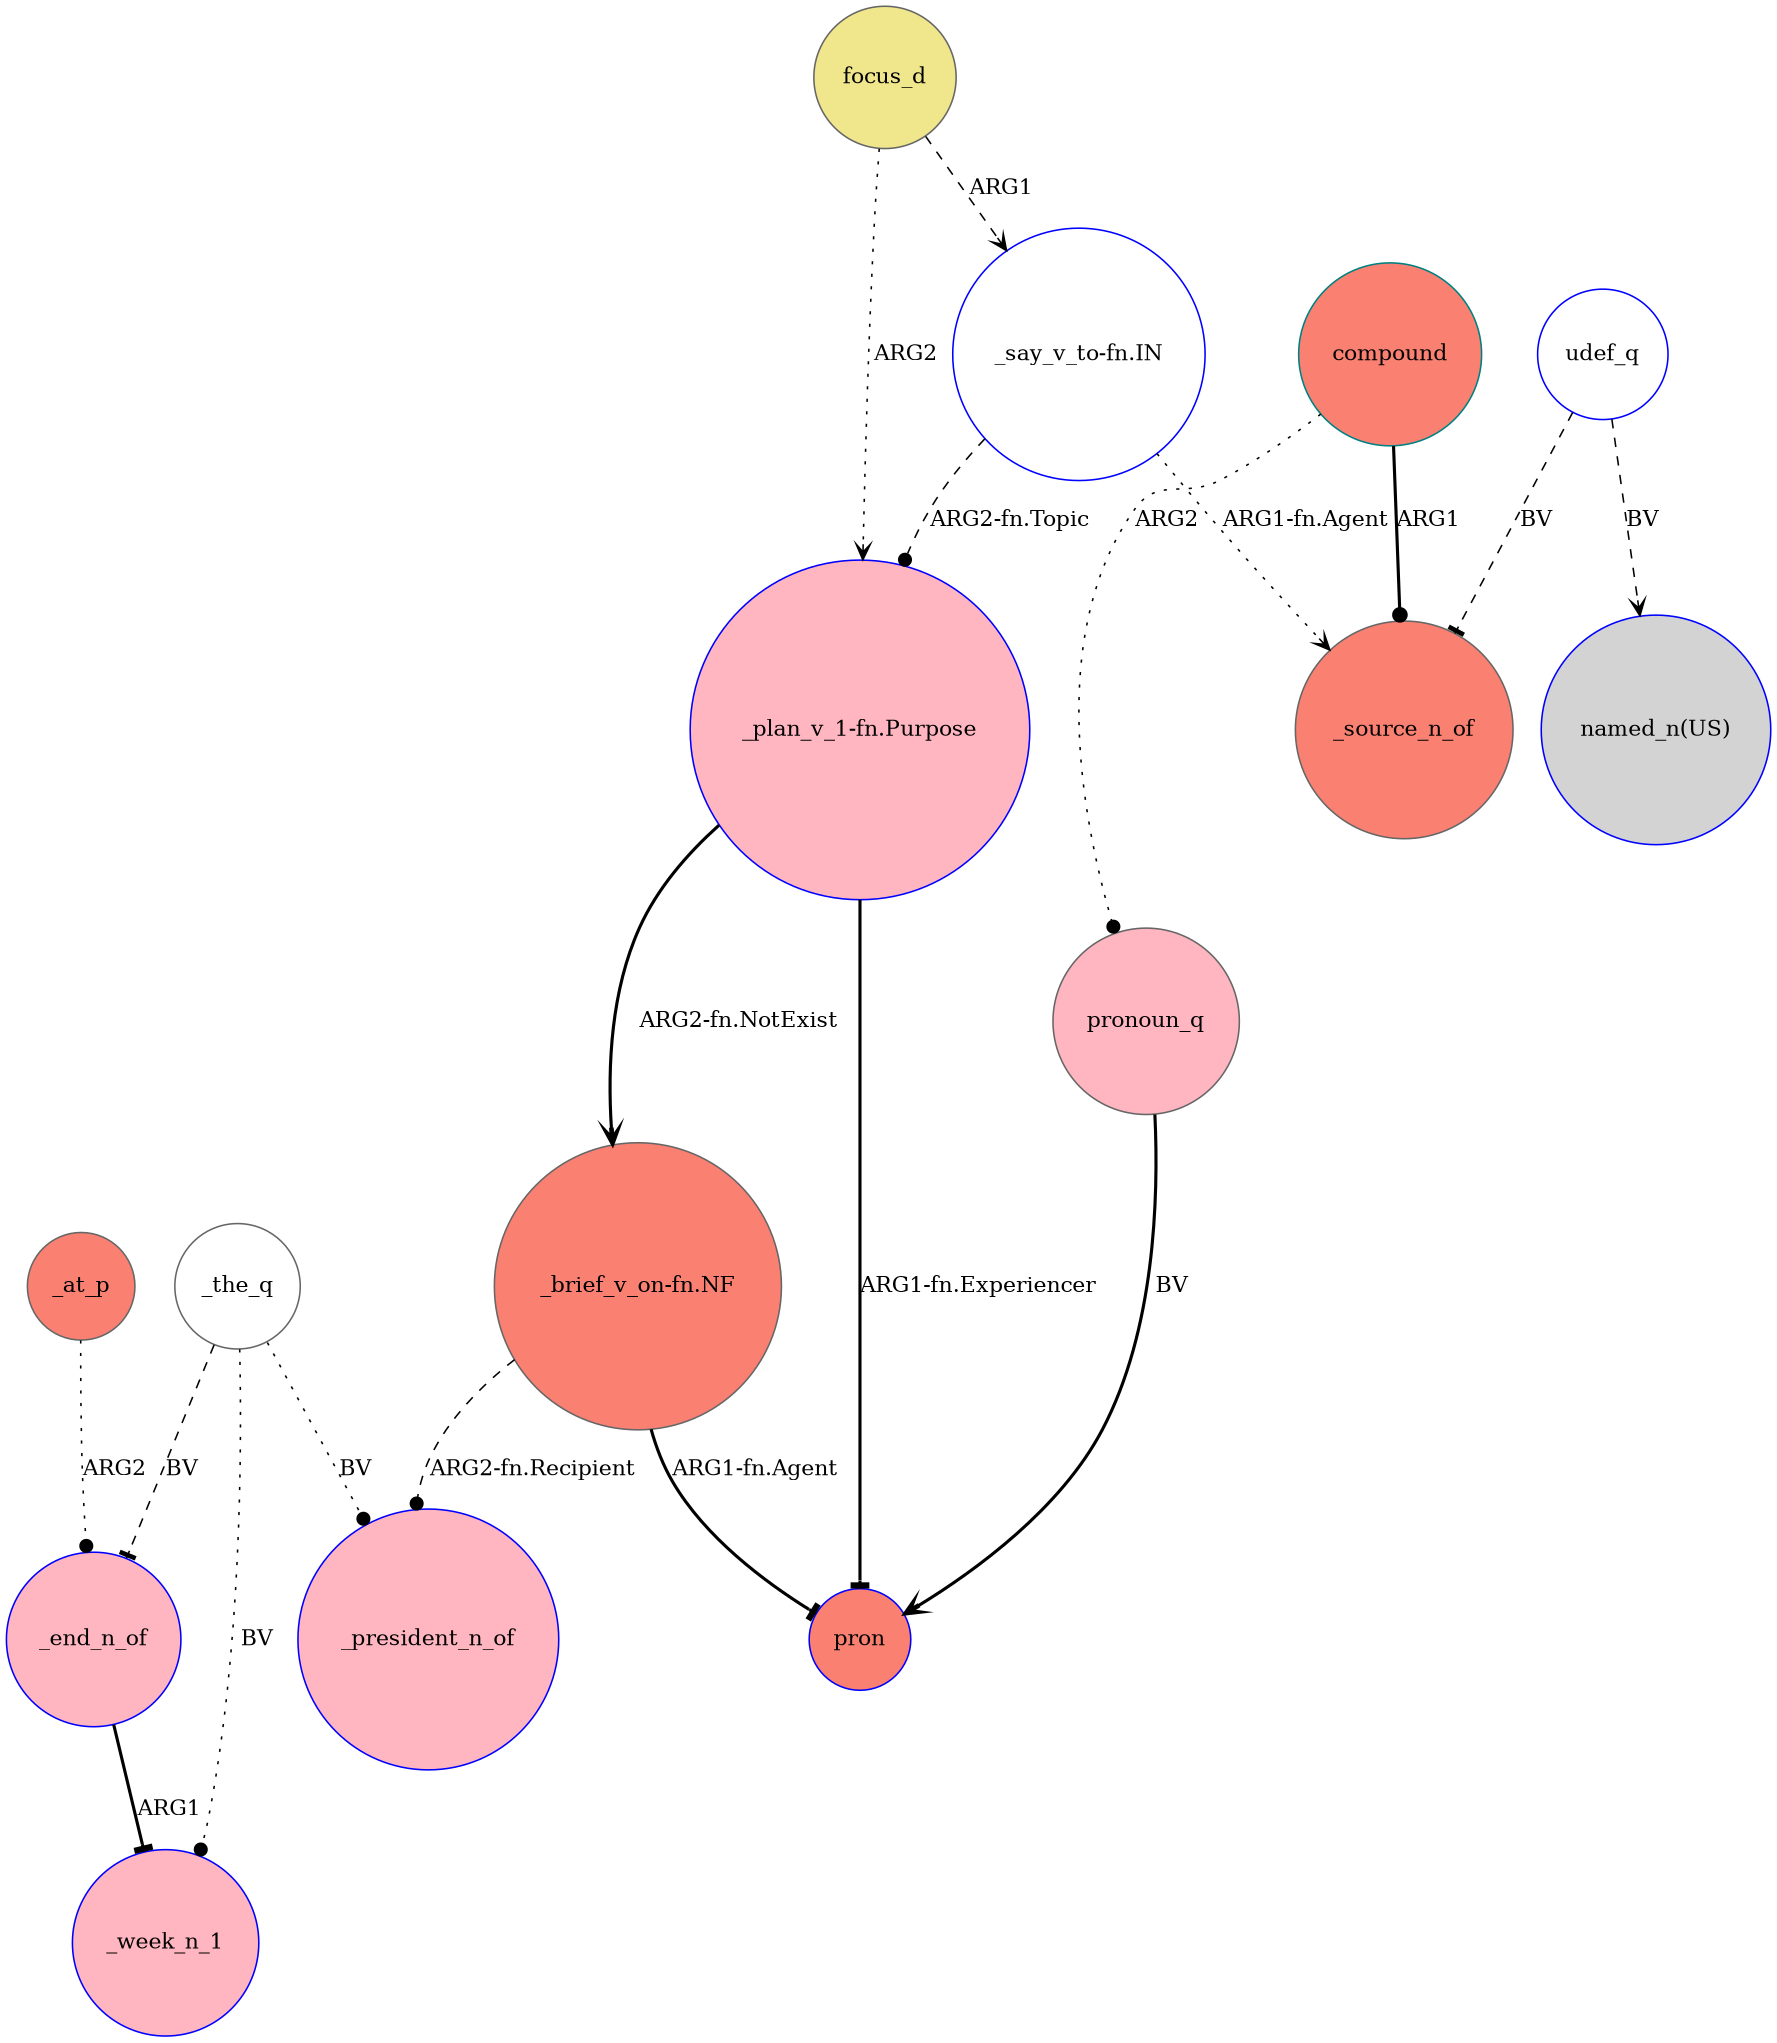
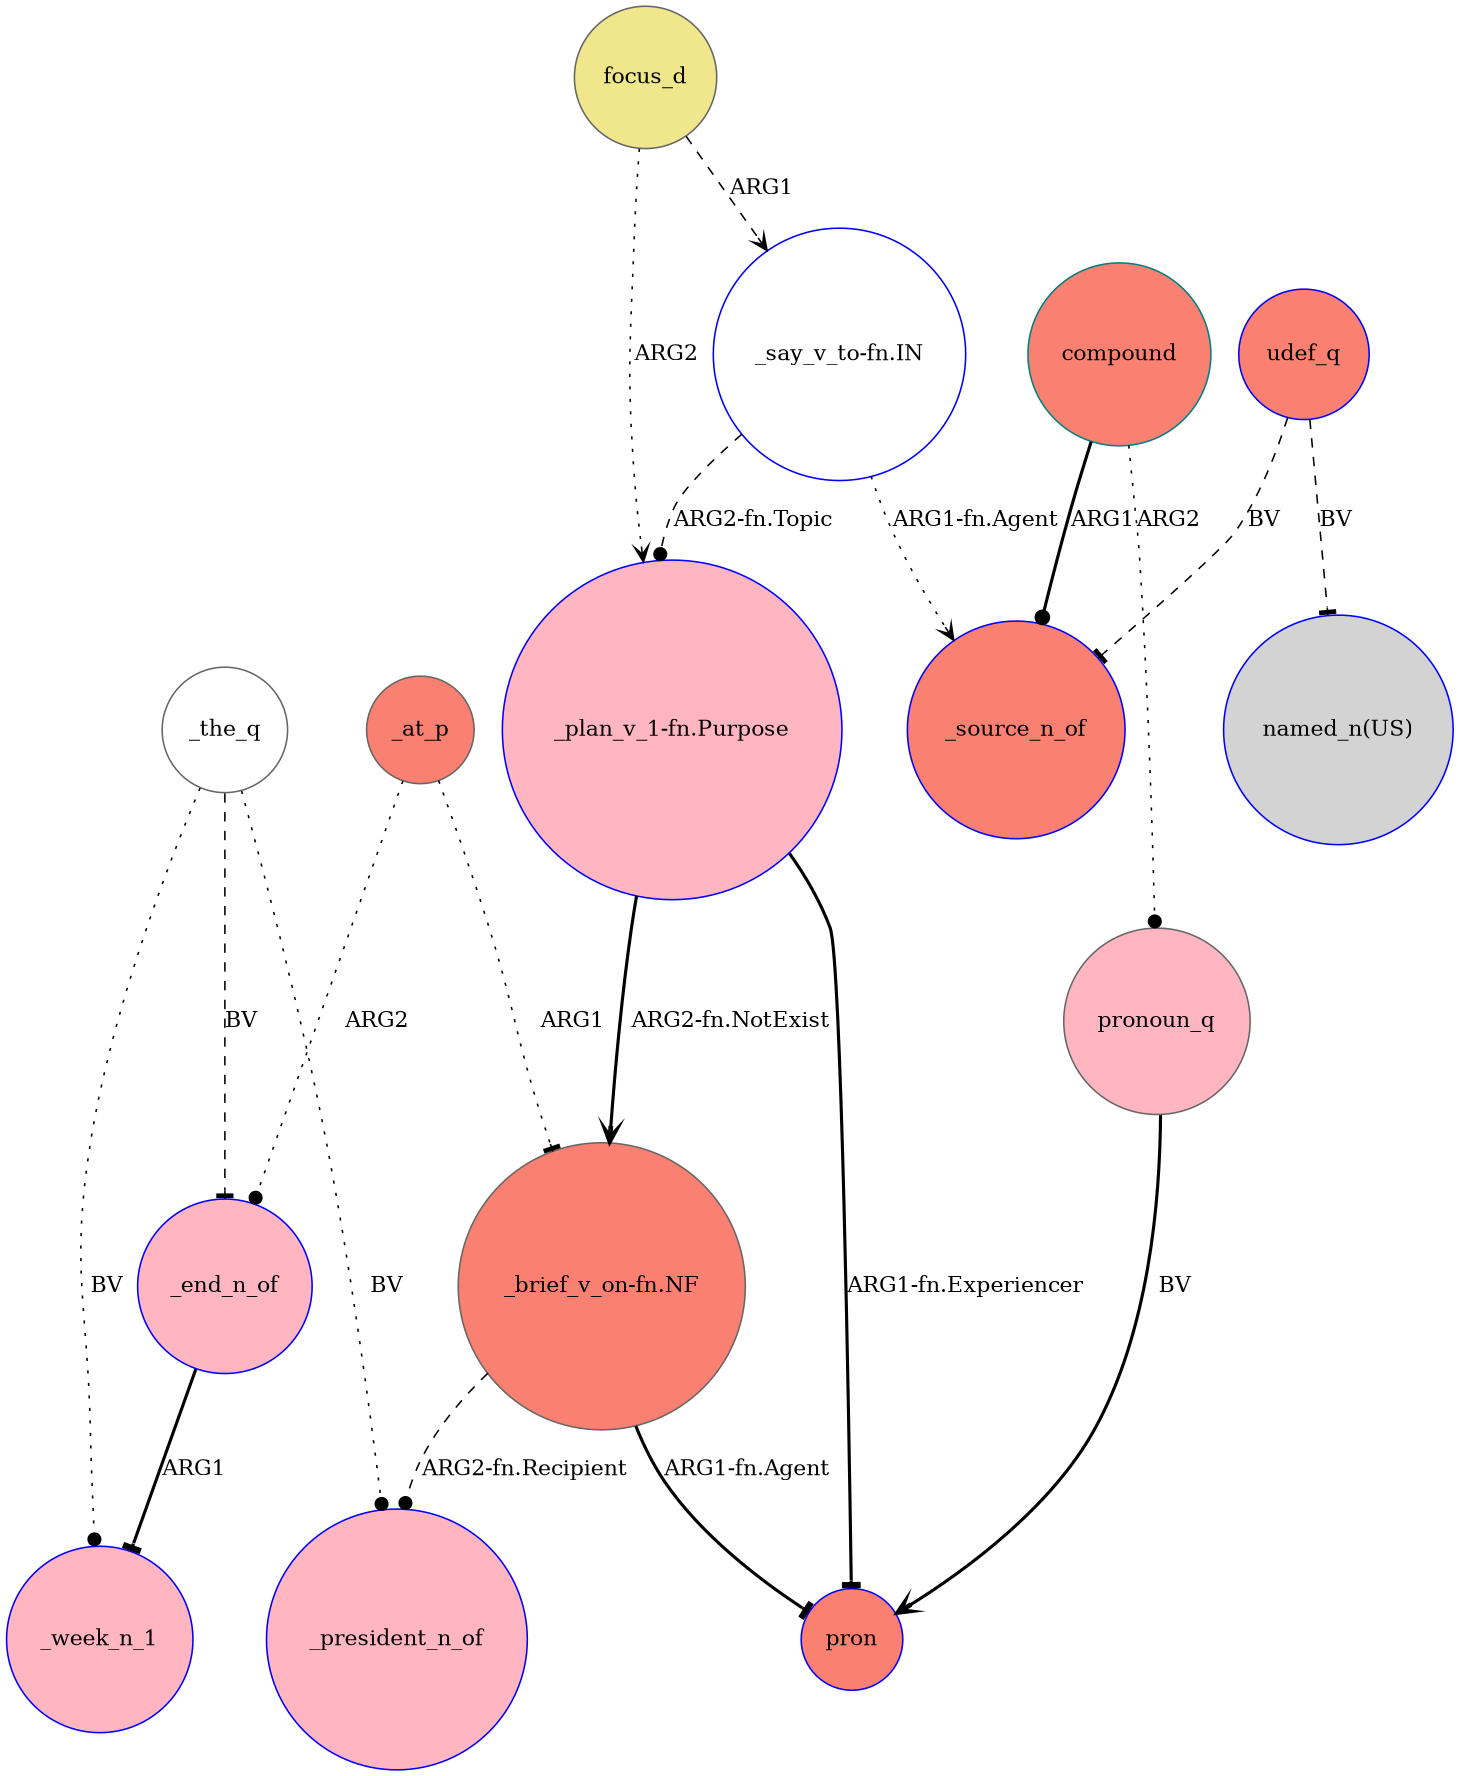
node "udef_q": fillcolor white -> salmon
edge "udef_q" -> "named_n(US)": arrowhead vee -> tee
node "_source_n_of": color gray40 -> blue
edge "_at_p" -> "_brief_v_on-fn.NF": added, label "ARG1"
